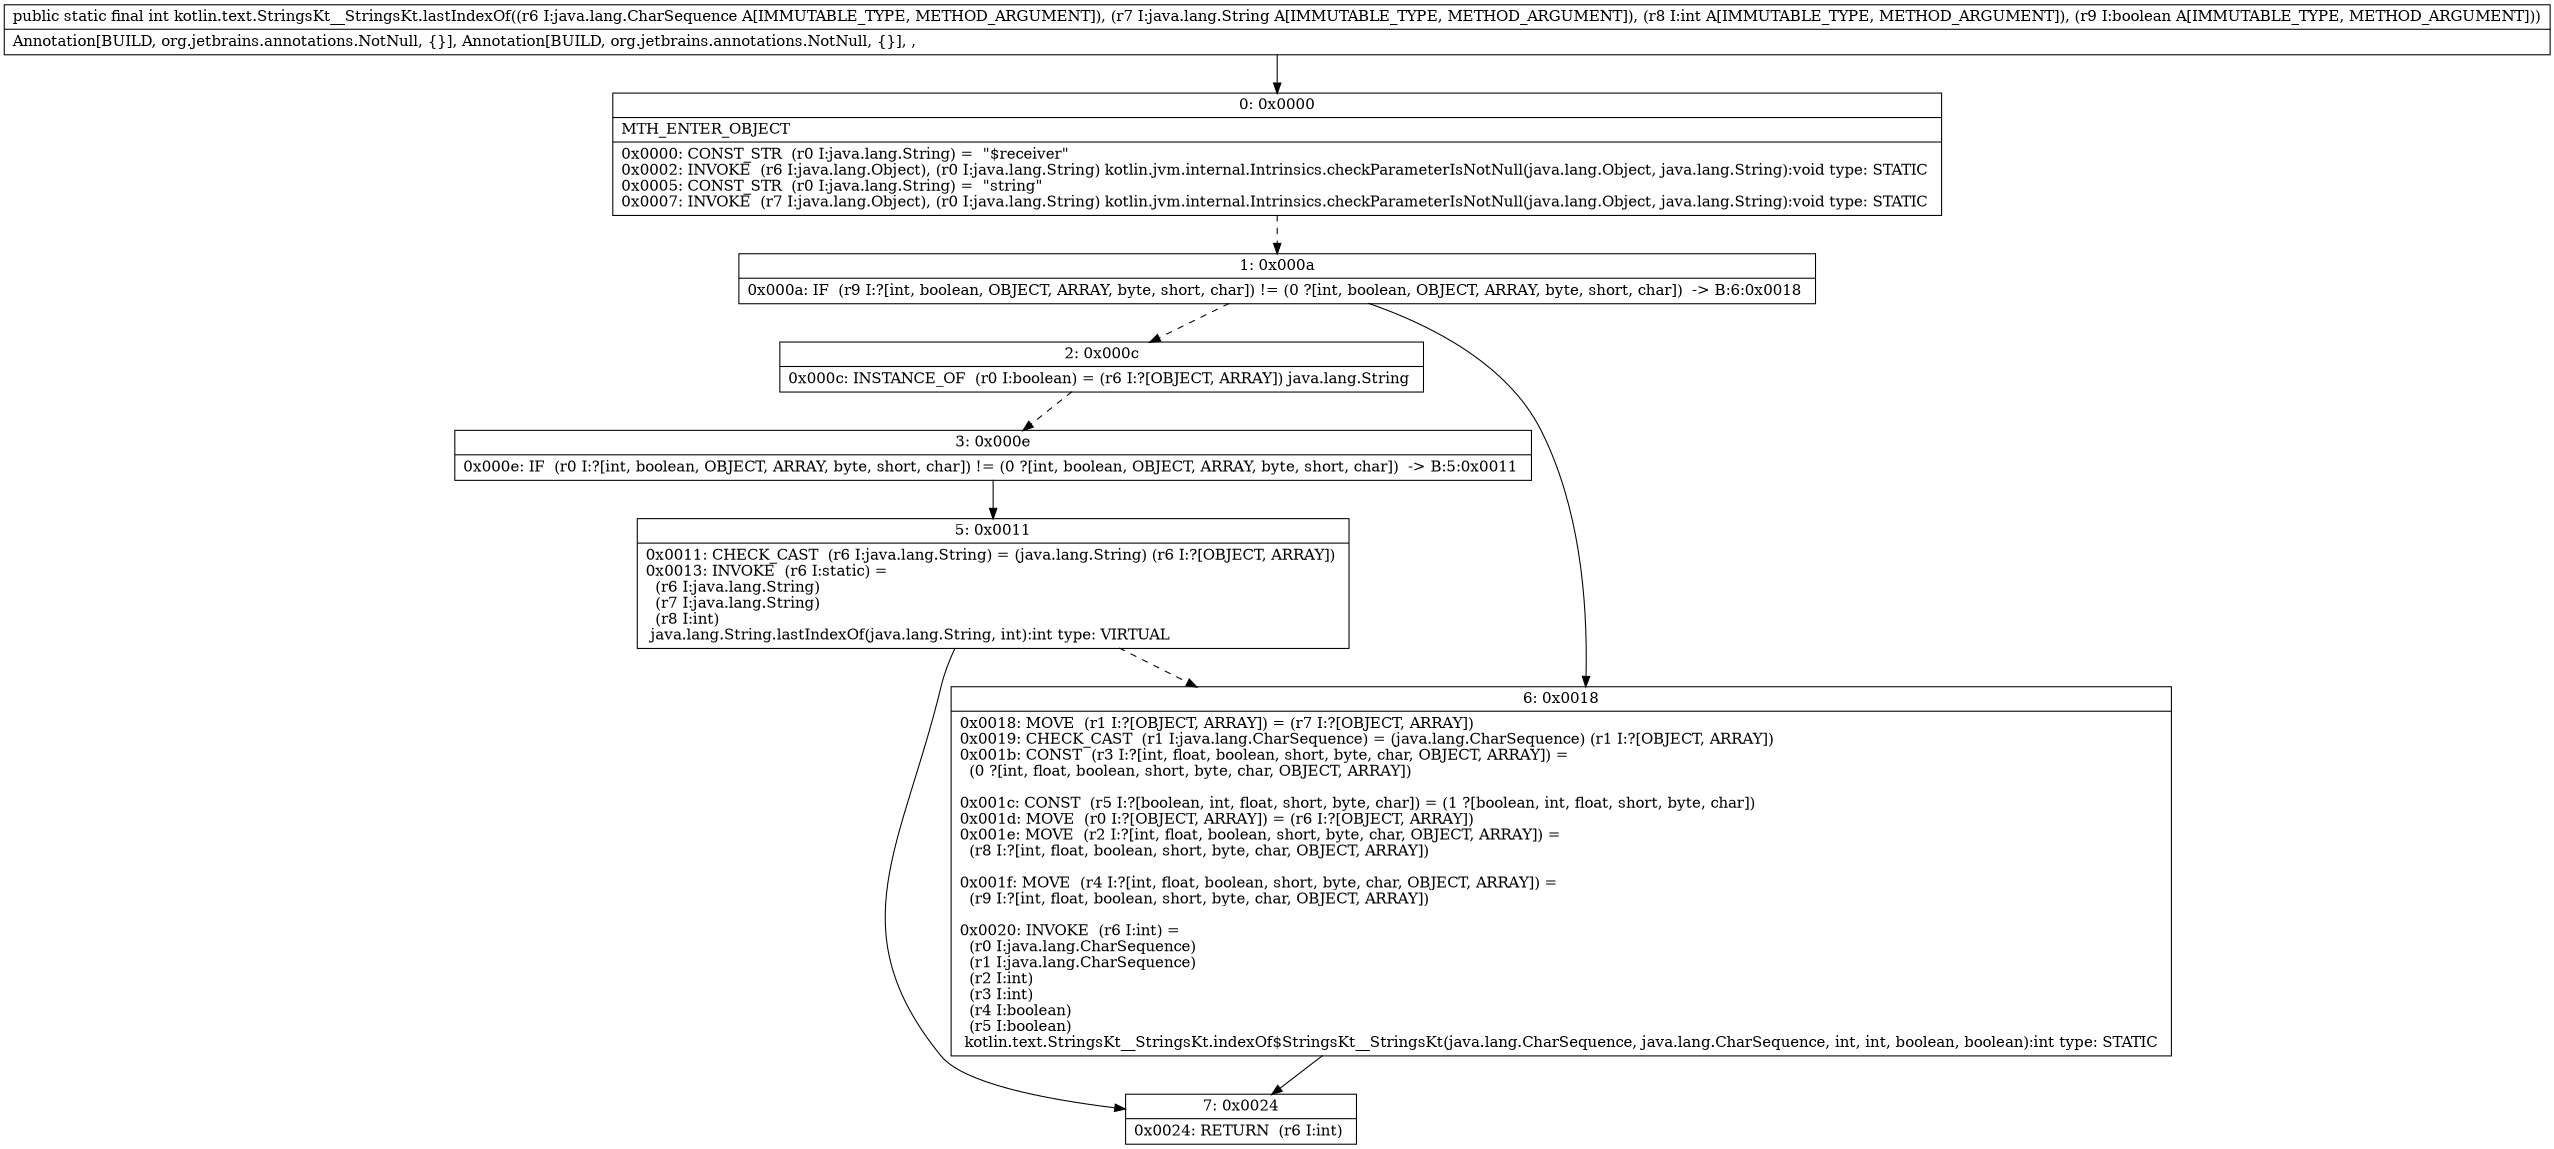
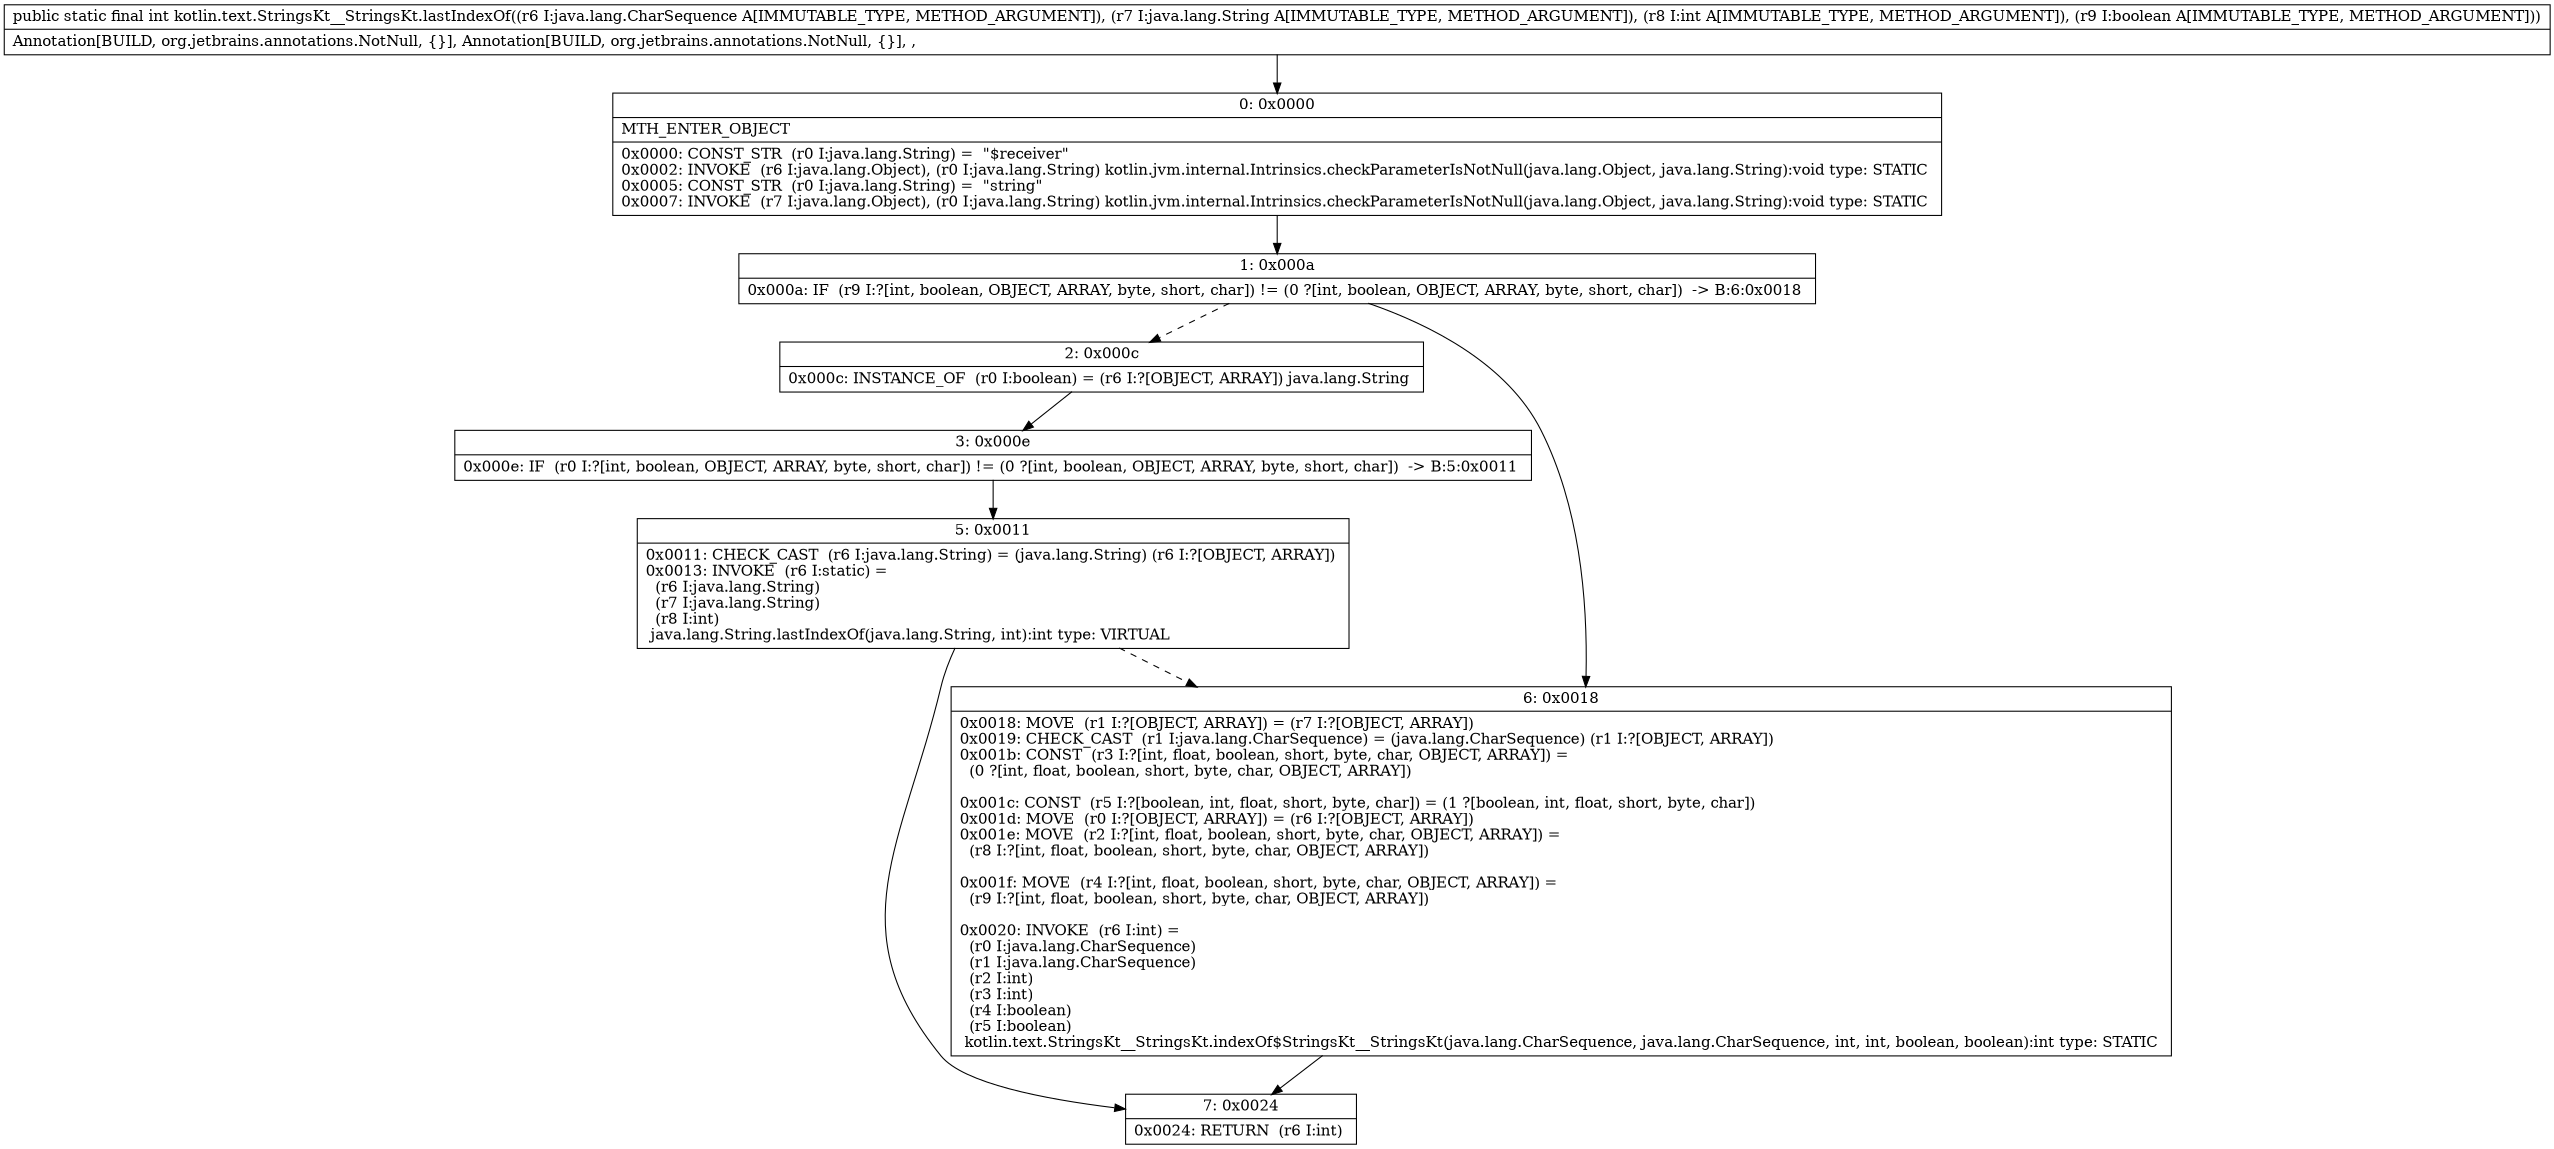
edge "0: 0x0000" -> "1: 0x000a": style dashed -> solid
edge "2: 0x000c" -> "3: 0x000e": style dashed -> solid
